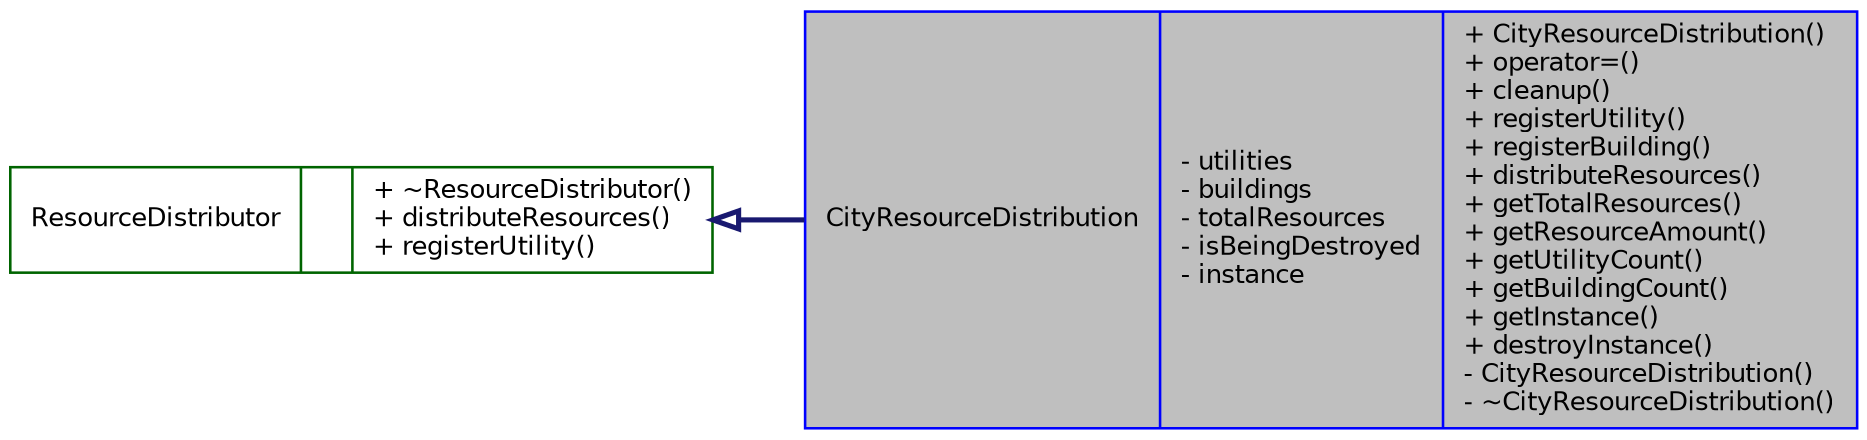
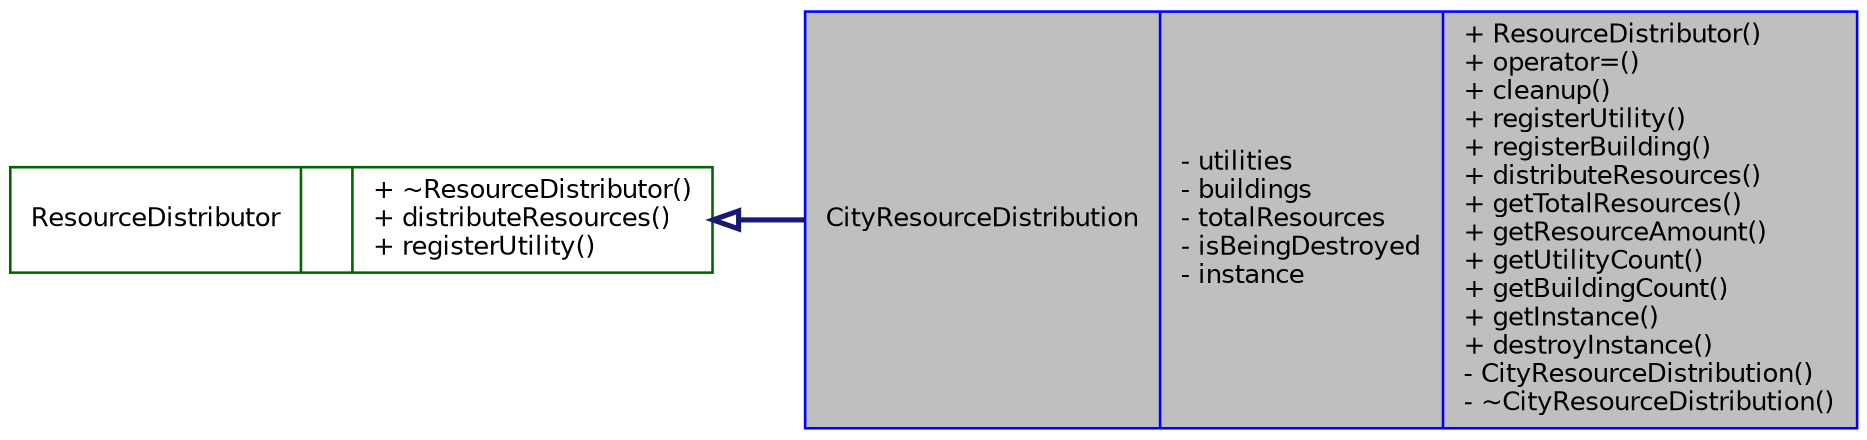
node "CityResourceDistribution": text "+ CityResourceDistribution()" -> "+ ResourceDistributor()"
